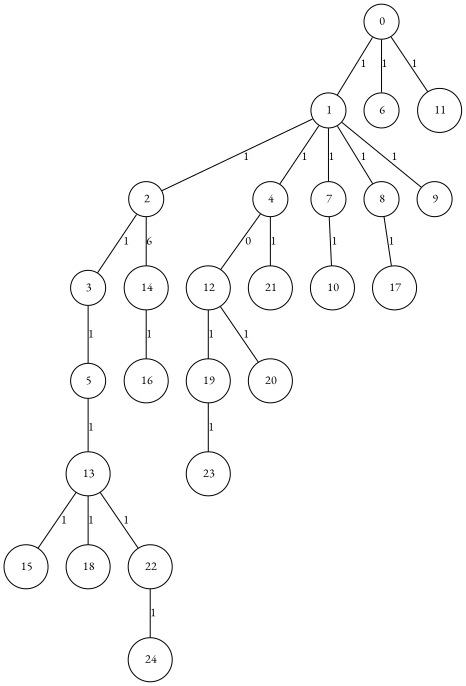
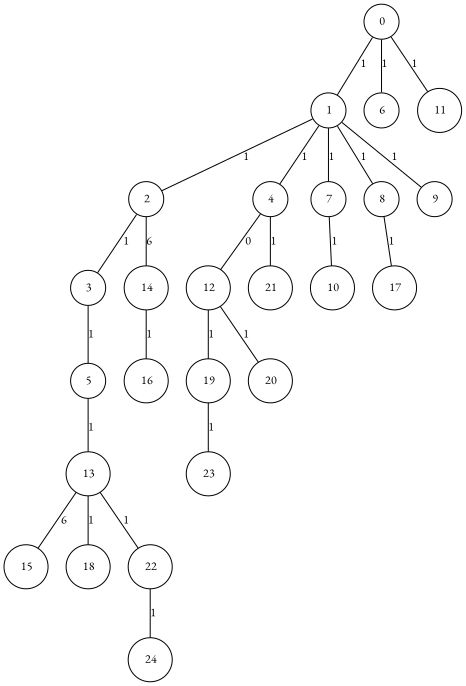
edge "13" -- "15": label "1" -> "6"
